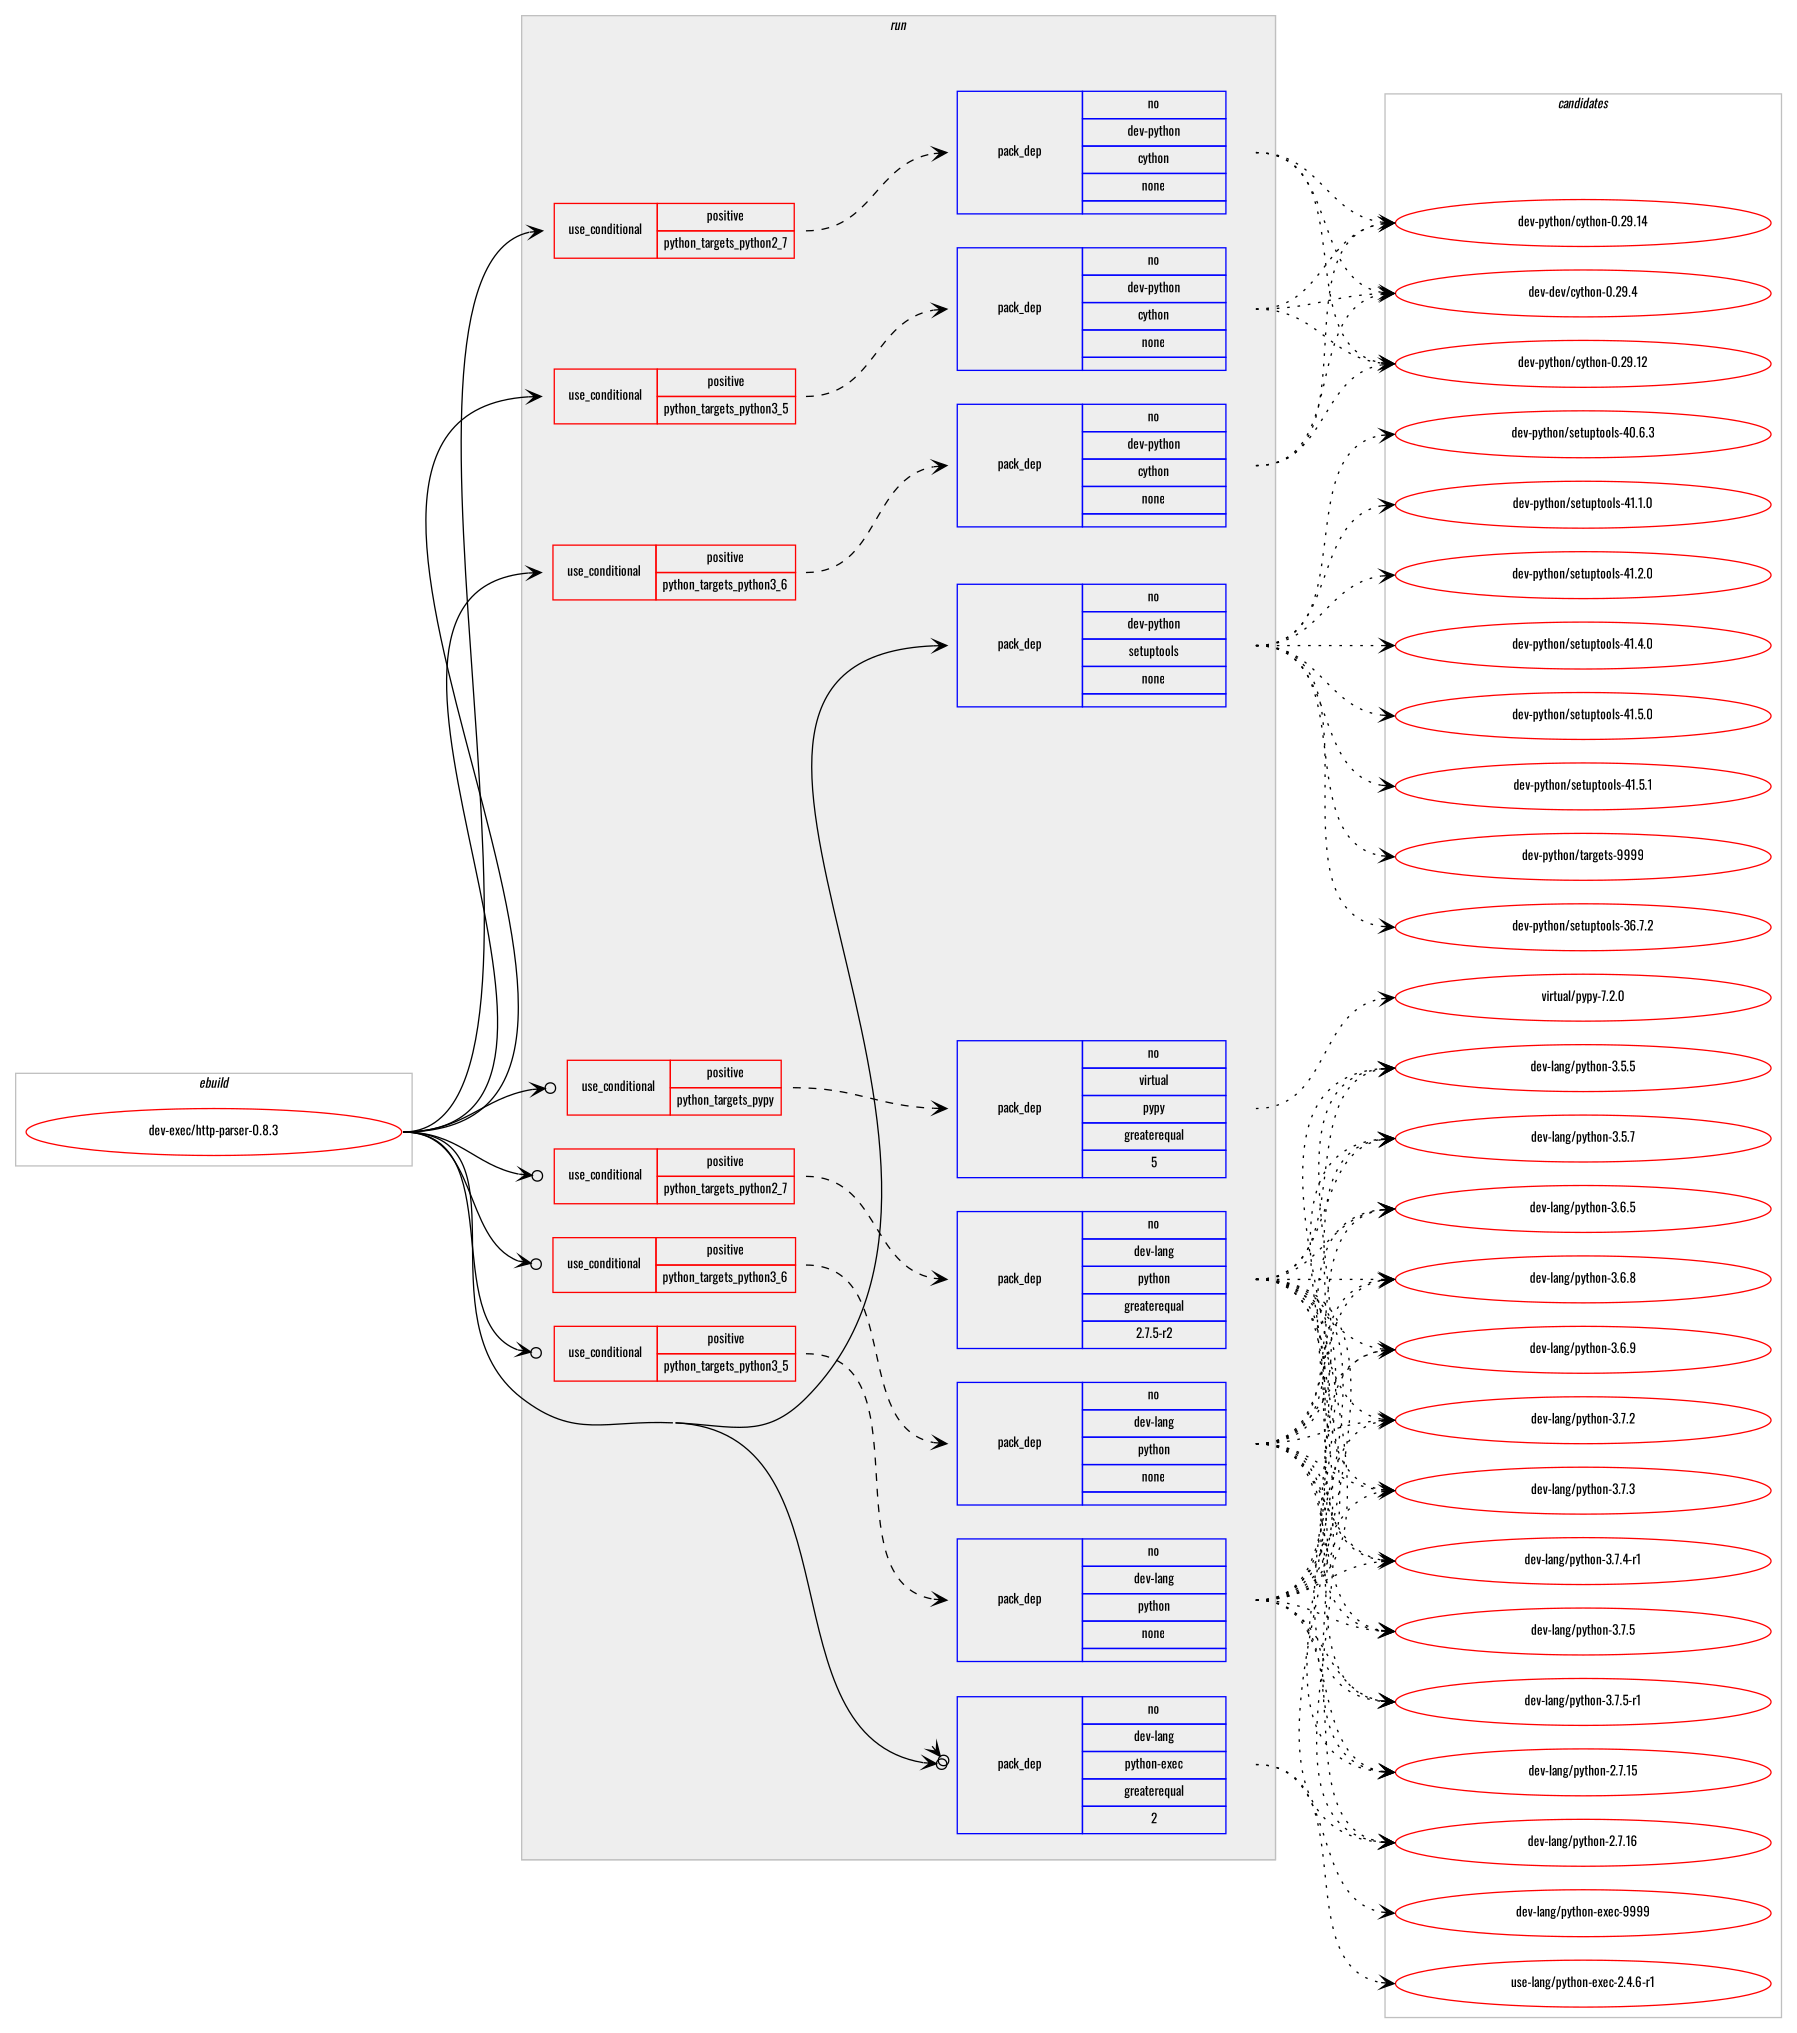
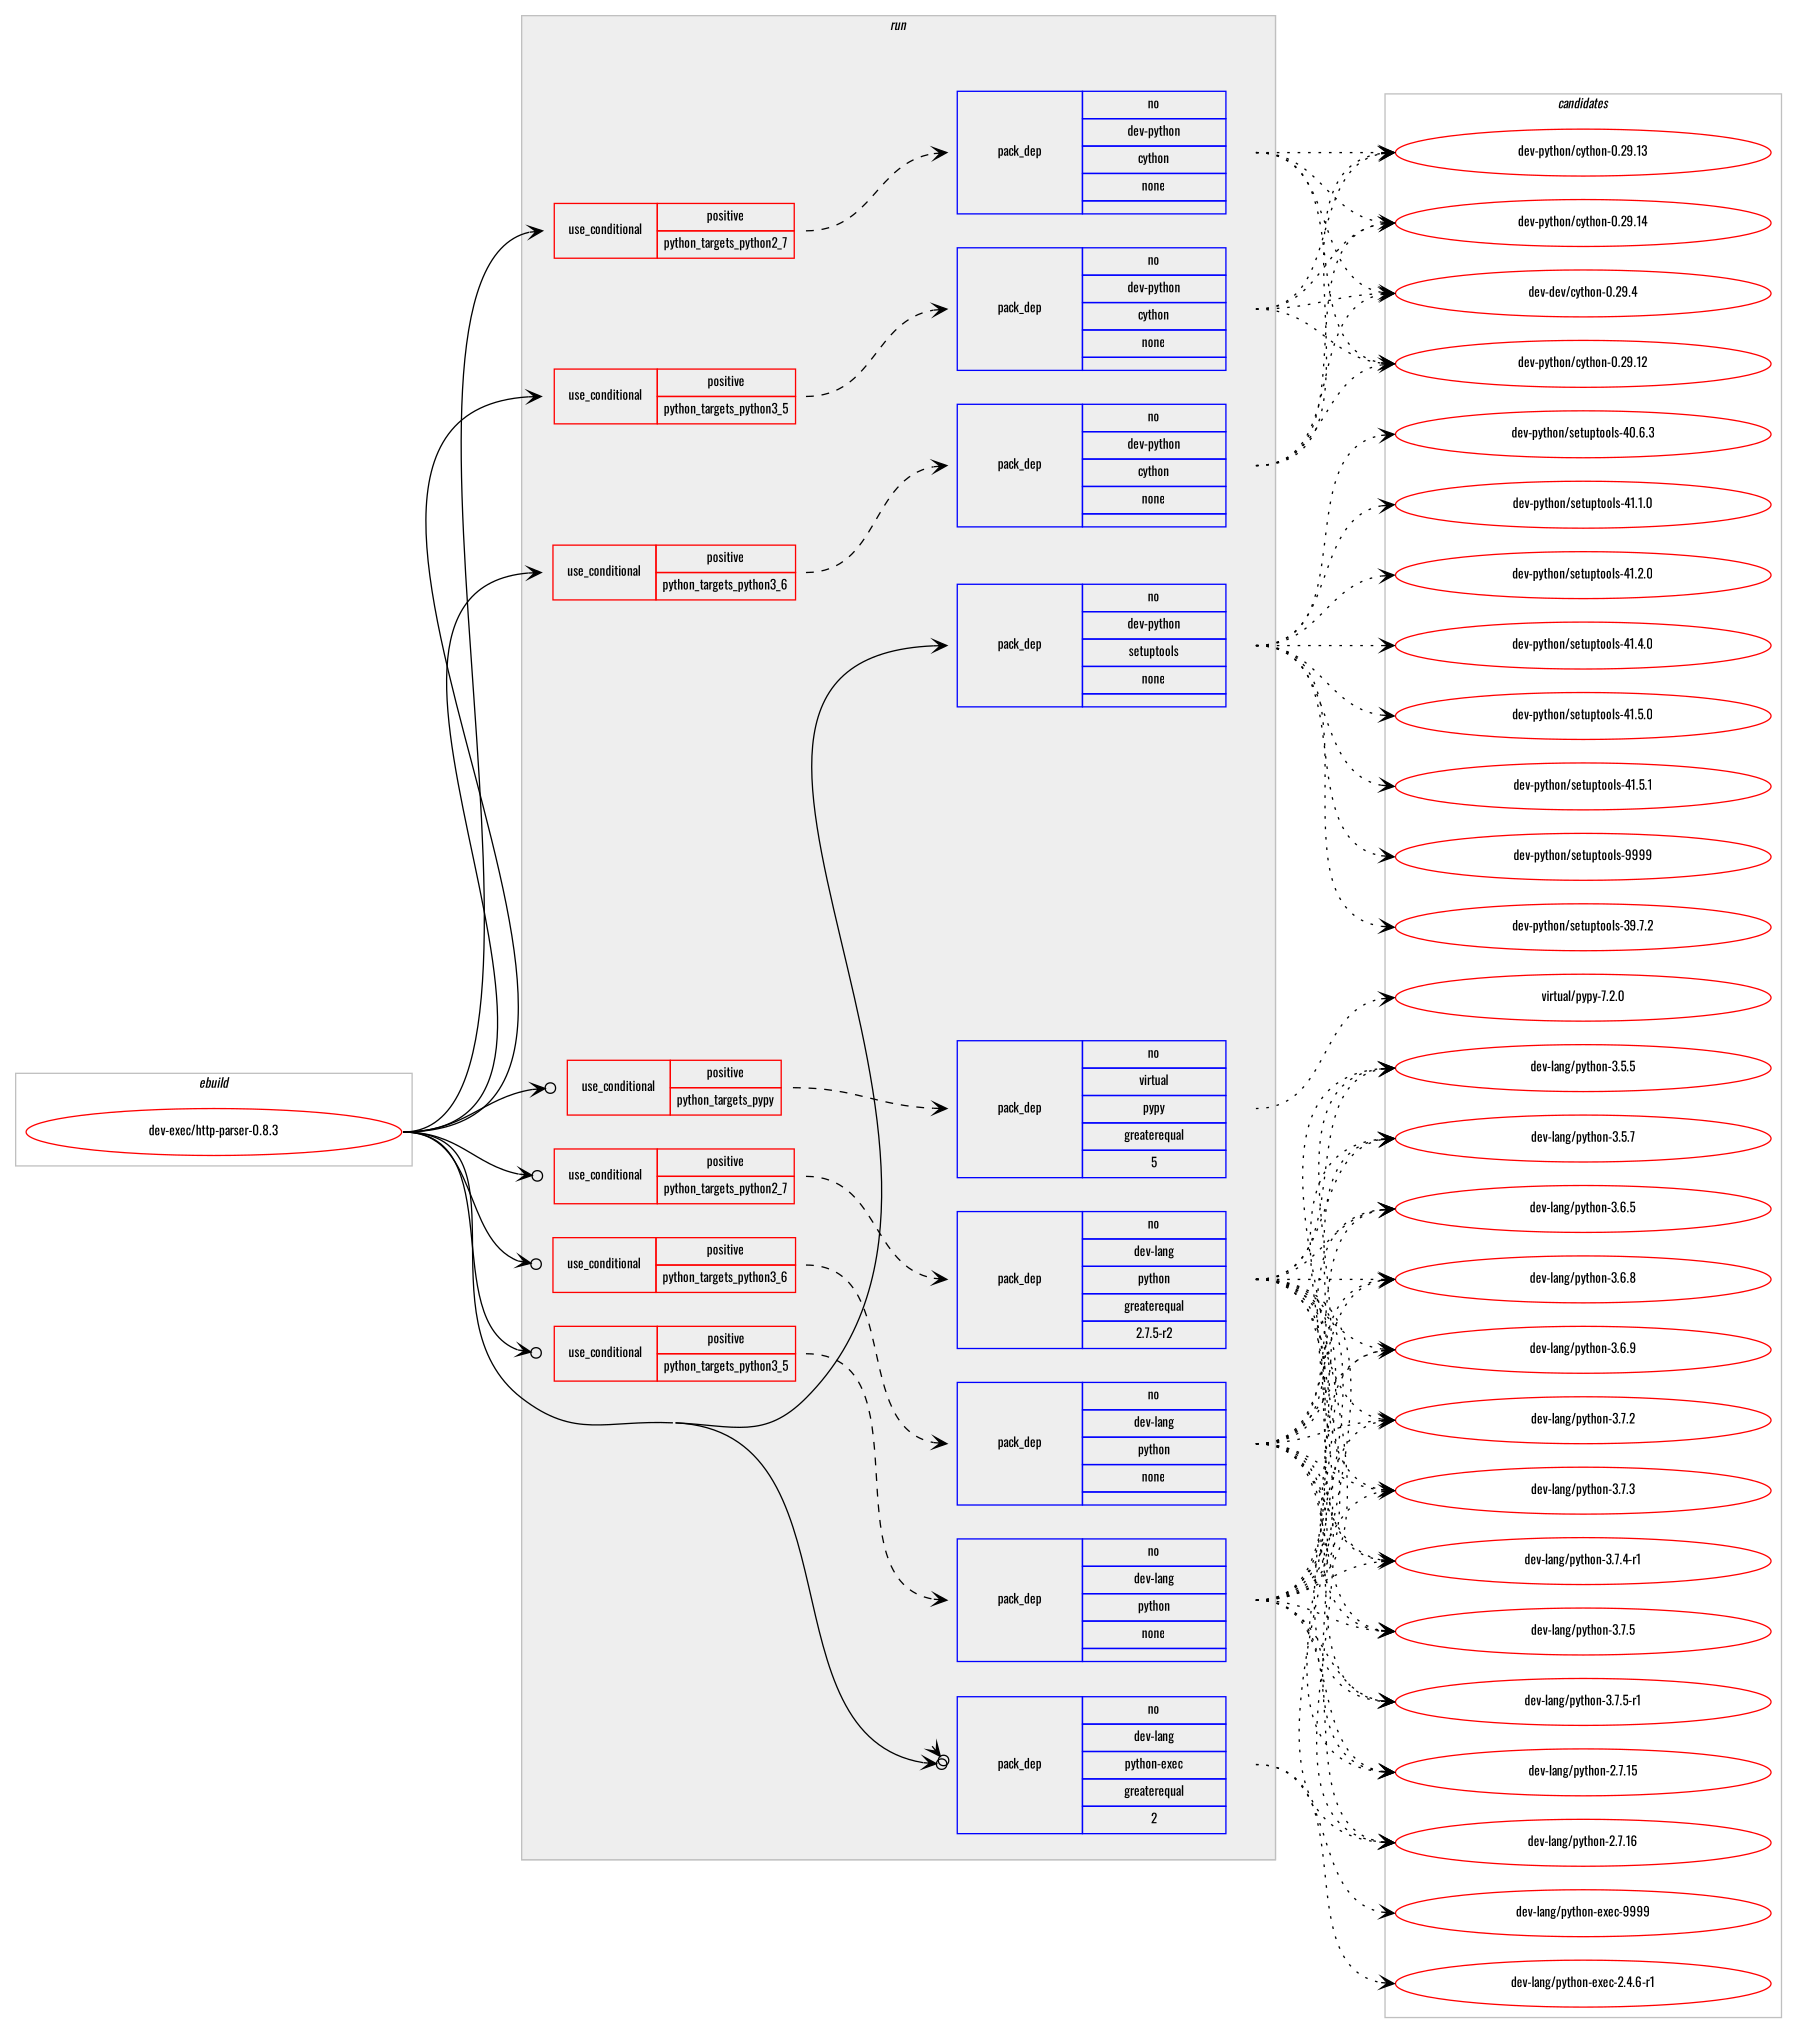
node "dev-python/cython-0.29.13": added
node "dev-python/targets-9999": label "dev-python/targets-9999" -> "dev-python/setuptools-9999"
node "dev-python/setuptools-36.7.2": label "dev-python/setuptools-36.7.2" -> "dev-python/setuptools-39.7.2"
node "use-lang/python-exec-2.4.6-r1": label "use-lang/python-exec-2.4.6-r1" -> "dev-lang/python-exec-2.4.6-r1"
